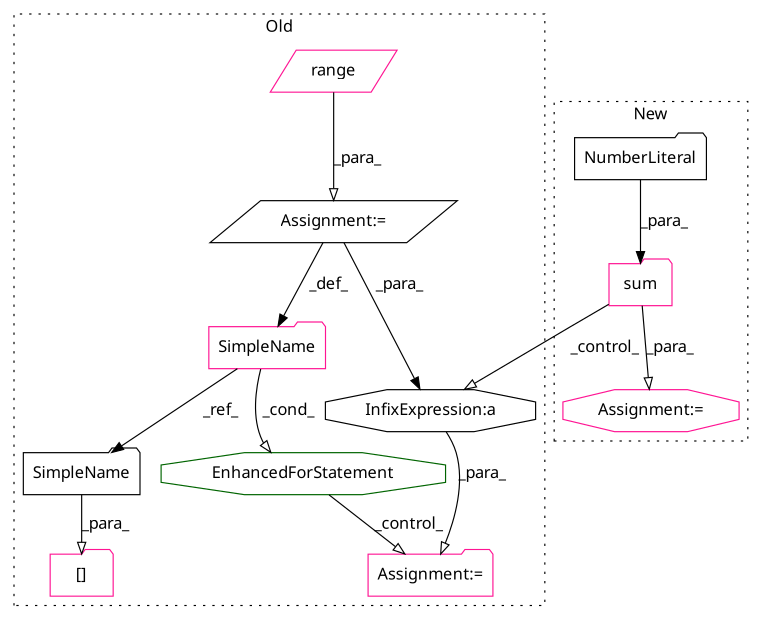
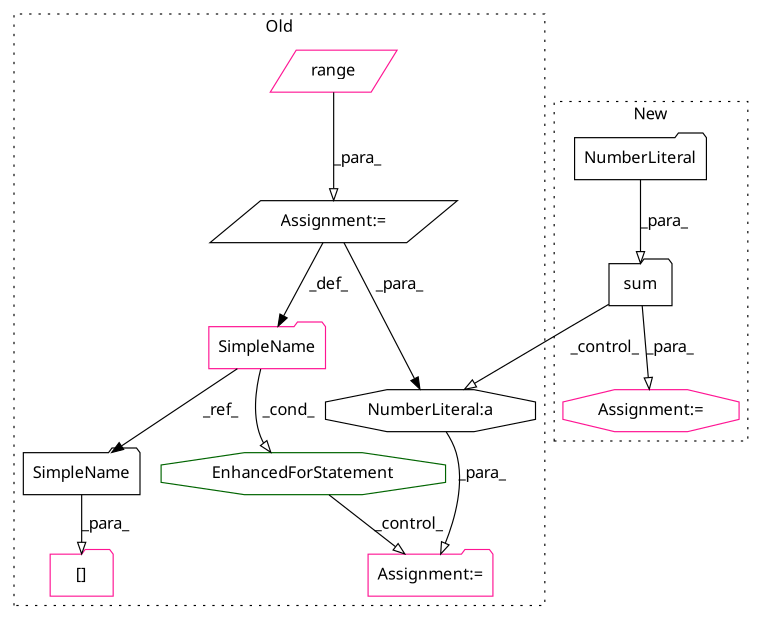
edge "NumberLiteral" -> "sum": arrowhead normal -> onormal
node "sum": color deeppink -> black
node "InfixExpression:a": label "InfixExpression:a" -> "NumberLiteral:a"
